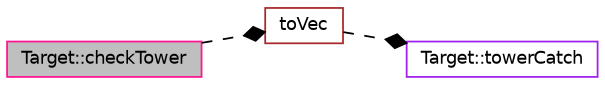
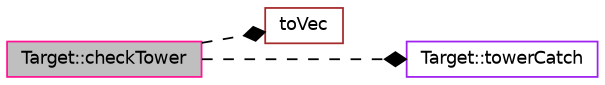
edge "toVec" -> "Target::towerCatch": now "Target::checkTower" -> "Target::towerCatch"
